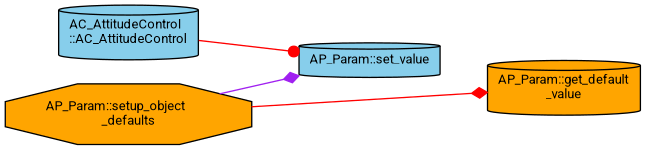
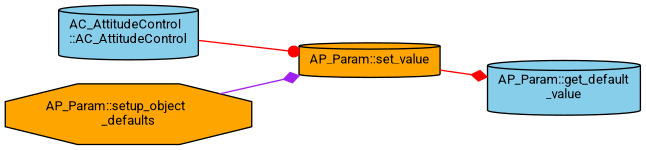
node "AP_Param::set_value": fillcolor skyblue -> orange
node "AP_Param::get_default _value": fillcolor orange -> skyblue
edge "AP_Param::setup_object _defaults" -> "AP_Param::get_default _value": now "AP_Param::set_value" -> "AP_Param::get_default _value"
